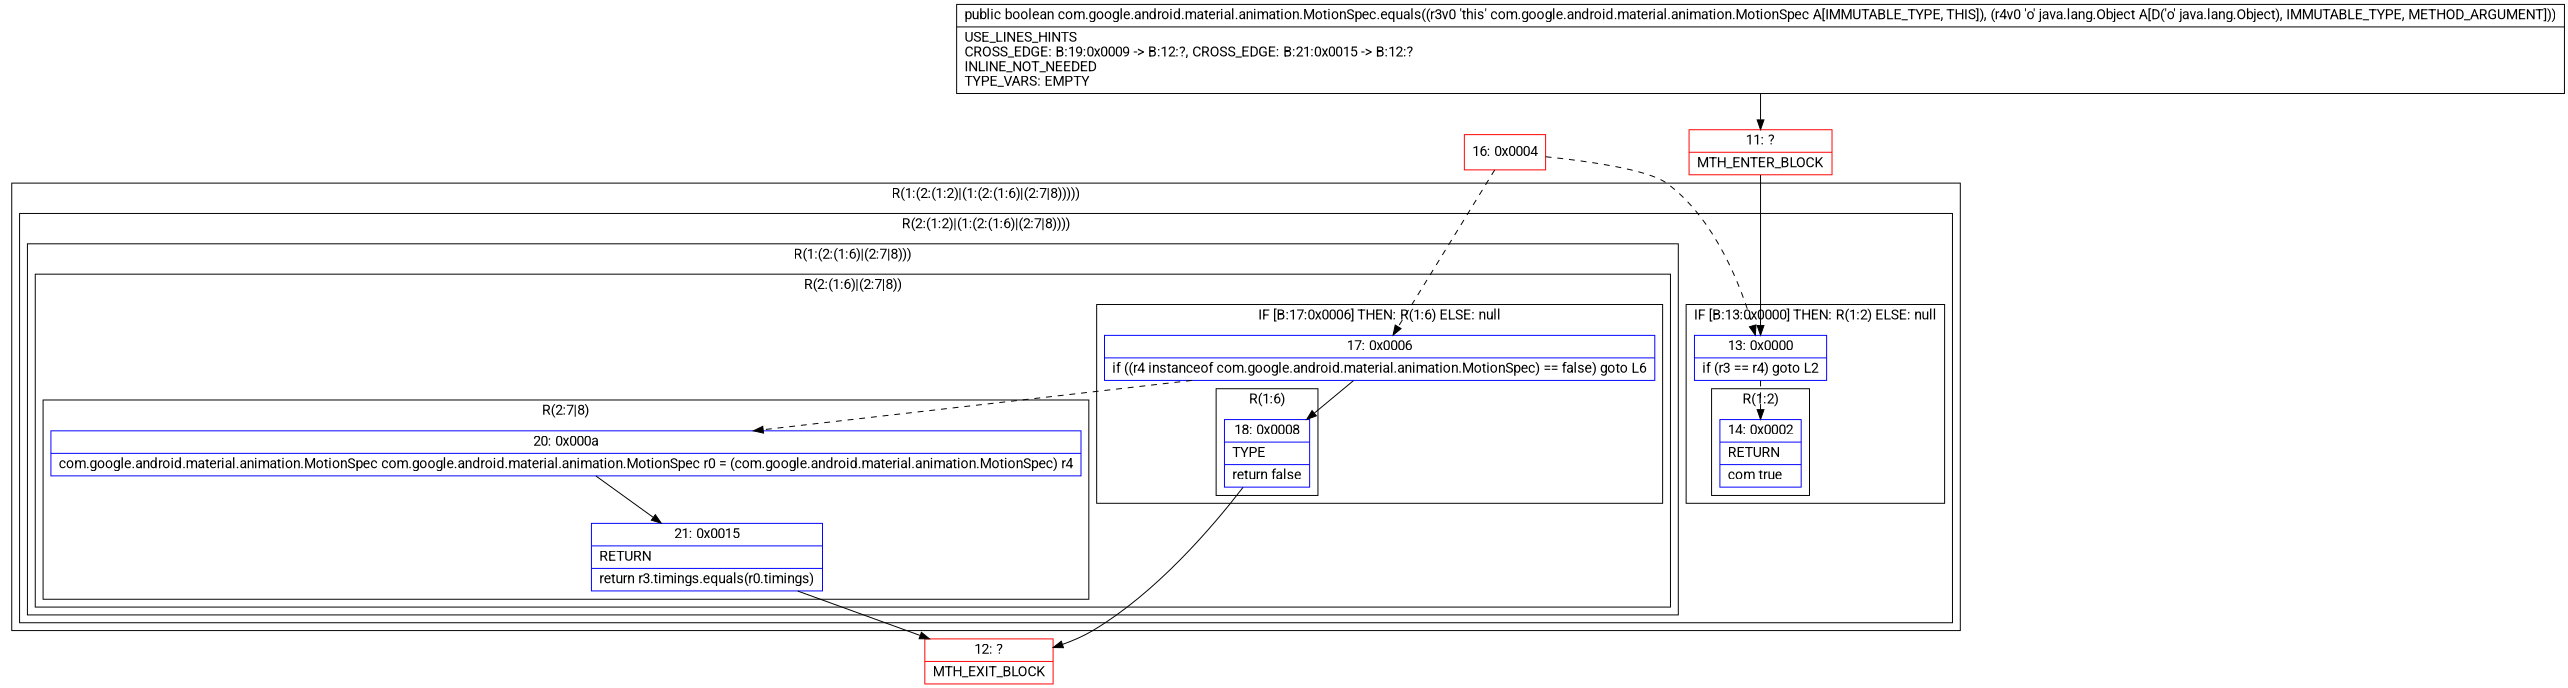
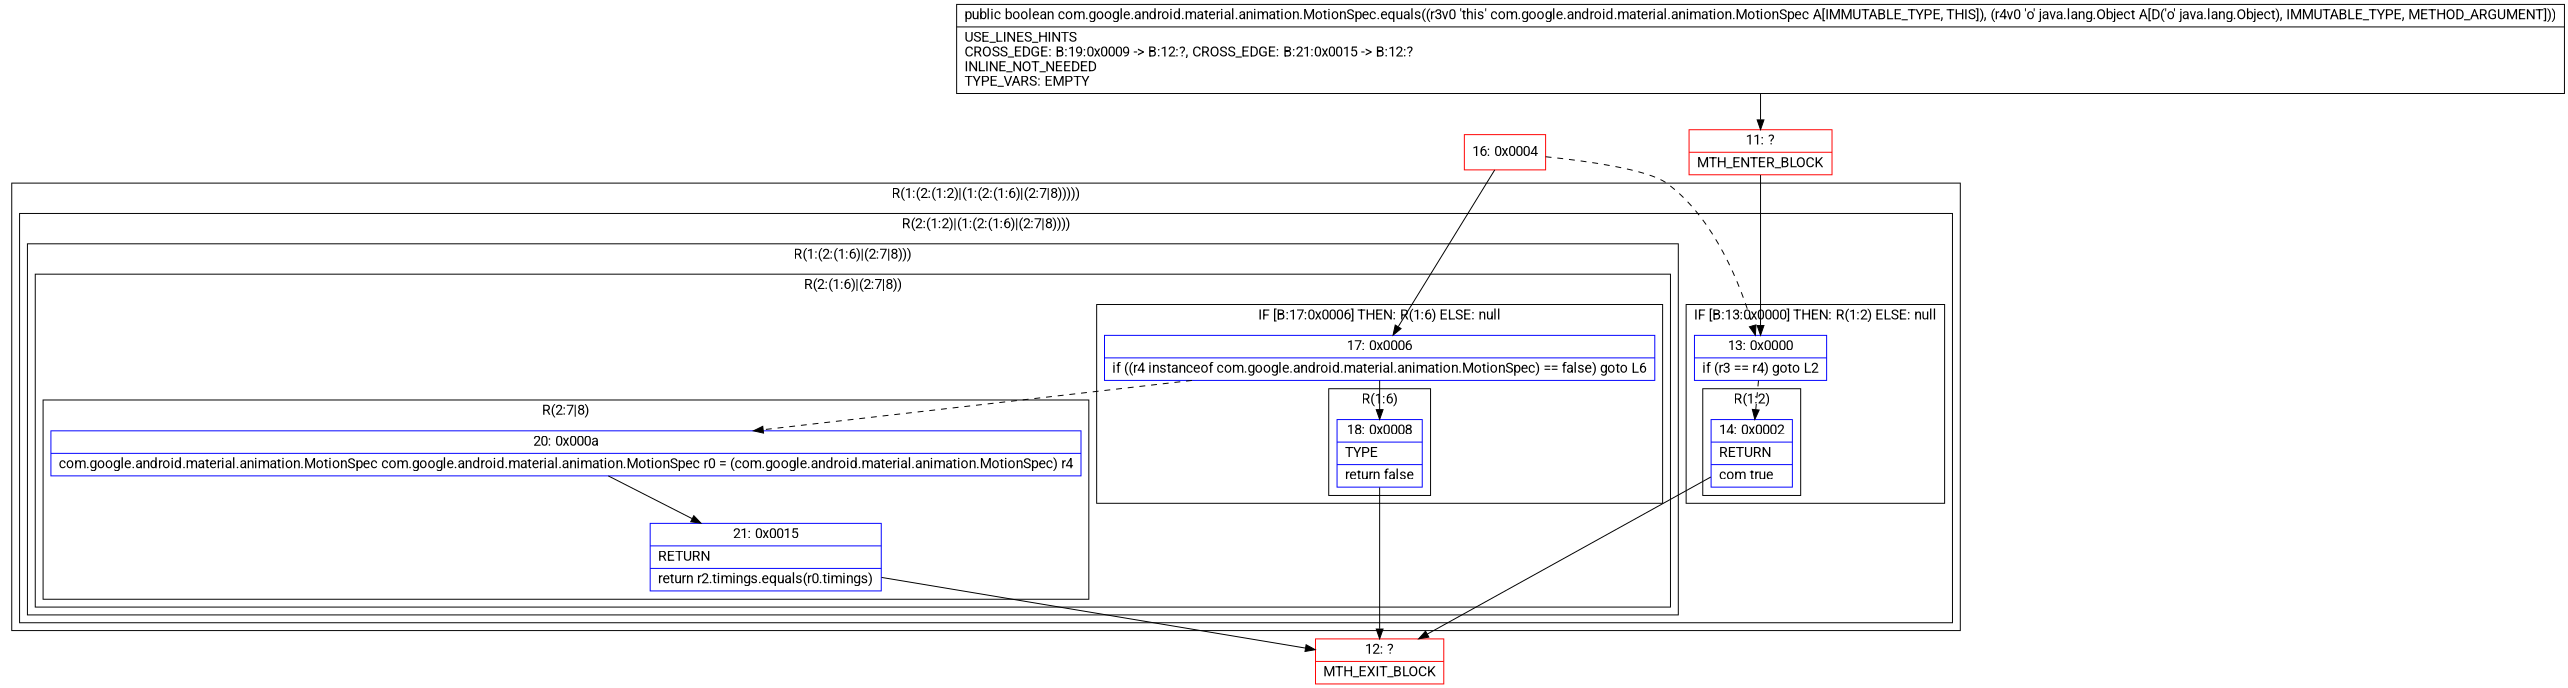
edge "16: 0x0004" -> "17: 0x0006": style dashed -> solid
edge "14: 0x0002" -> "12: ?": added
node "21: 0x0015": text "return r3.timings.equals(r0.timings)" -> "return r2.timings.equals(r0.timings)"
